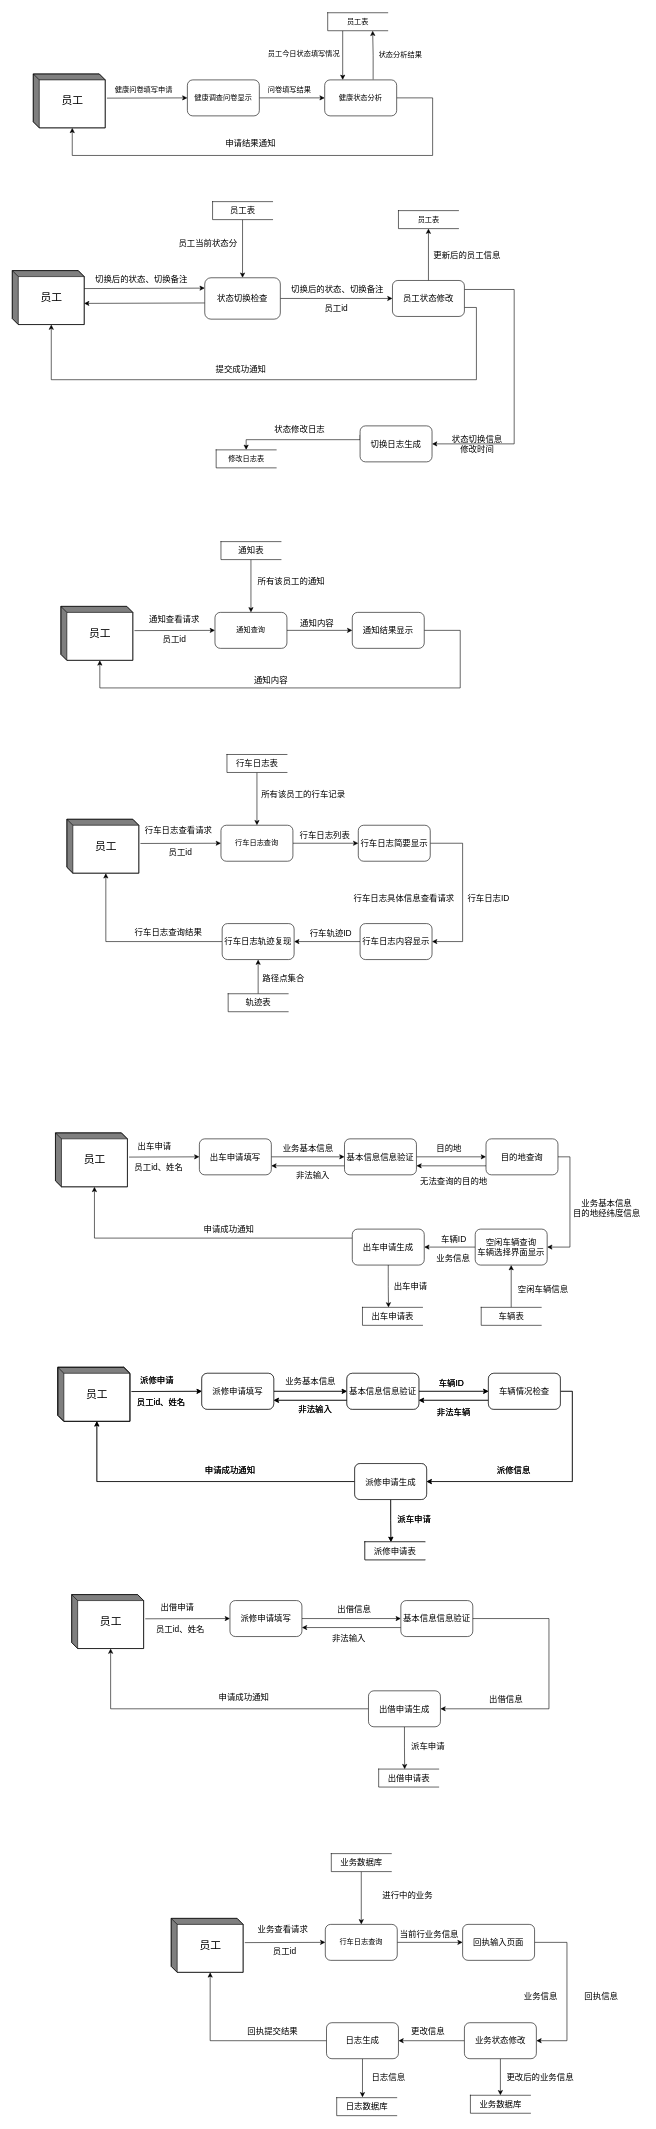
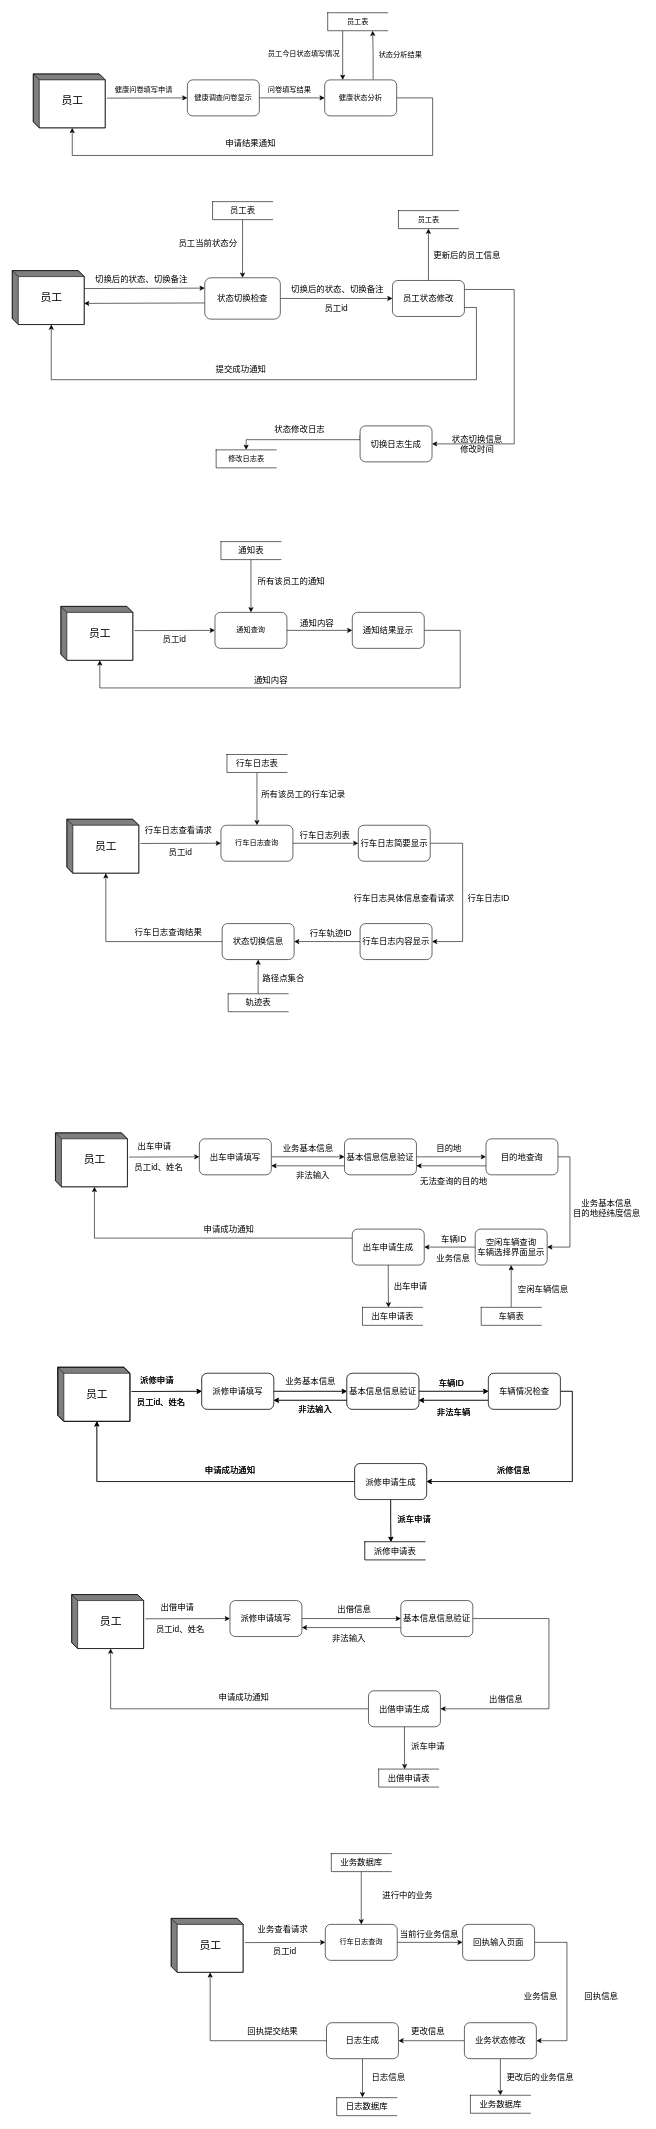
node "通知查看请求": removed
node "行车日志轨迹复现": label "行车日志轨迹复现" -> "状态切换信息"
